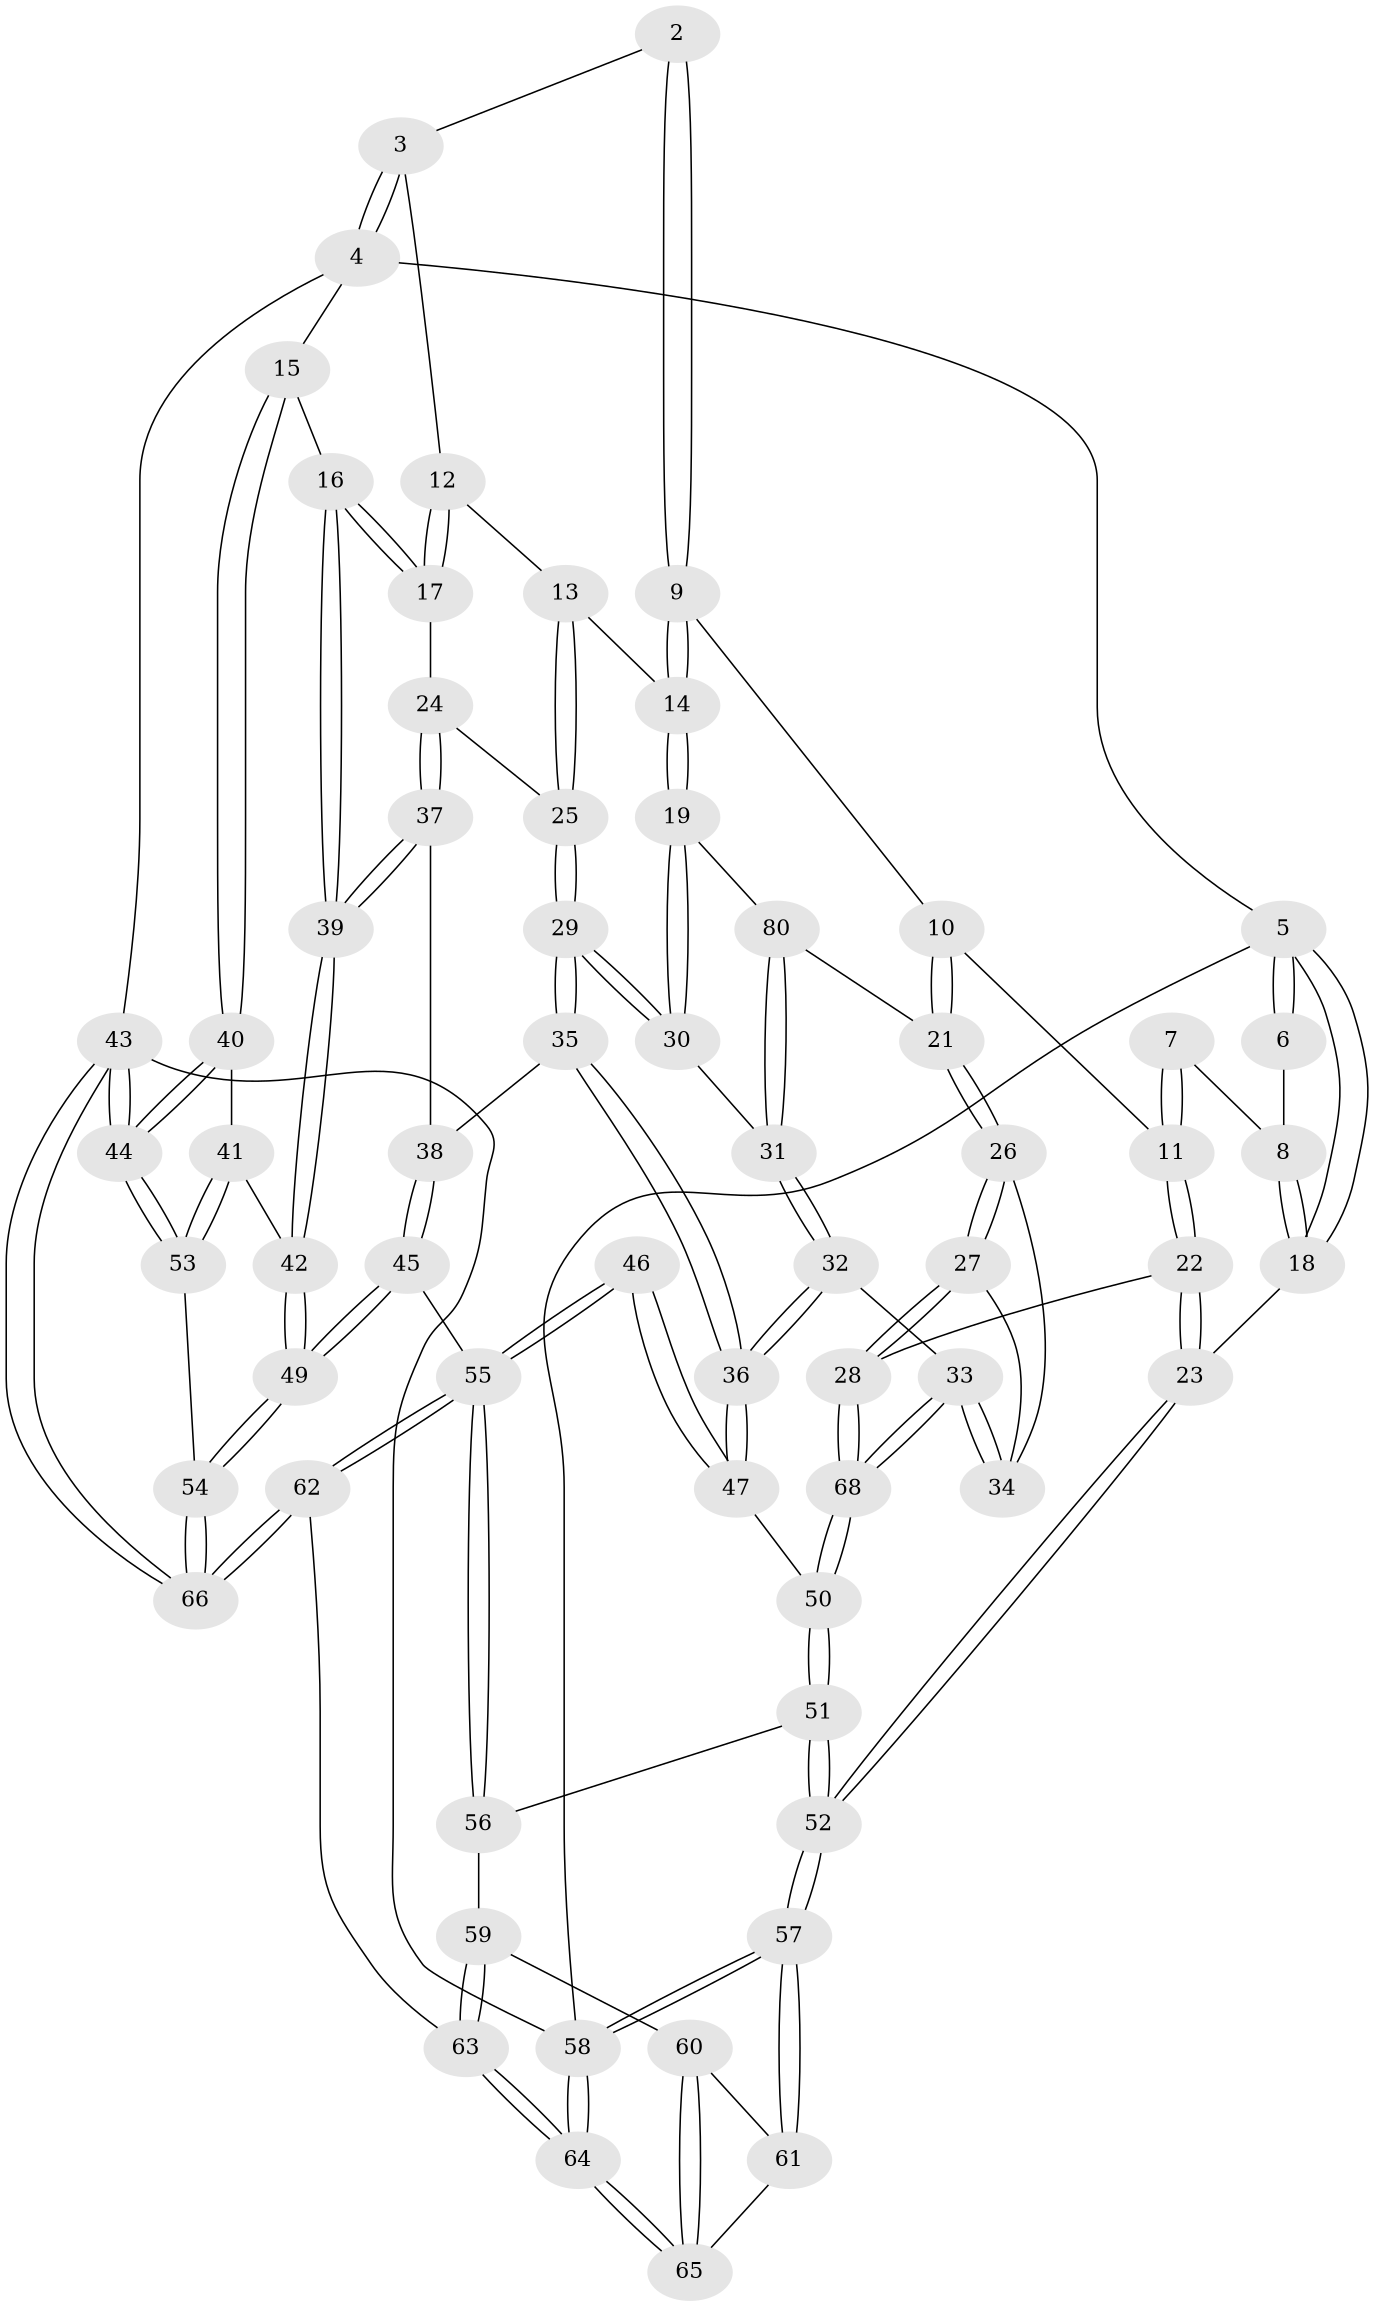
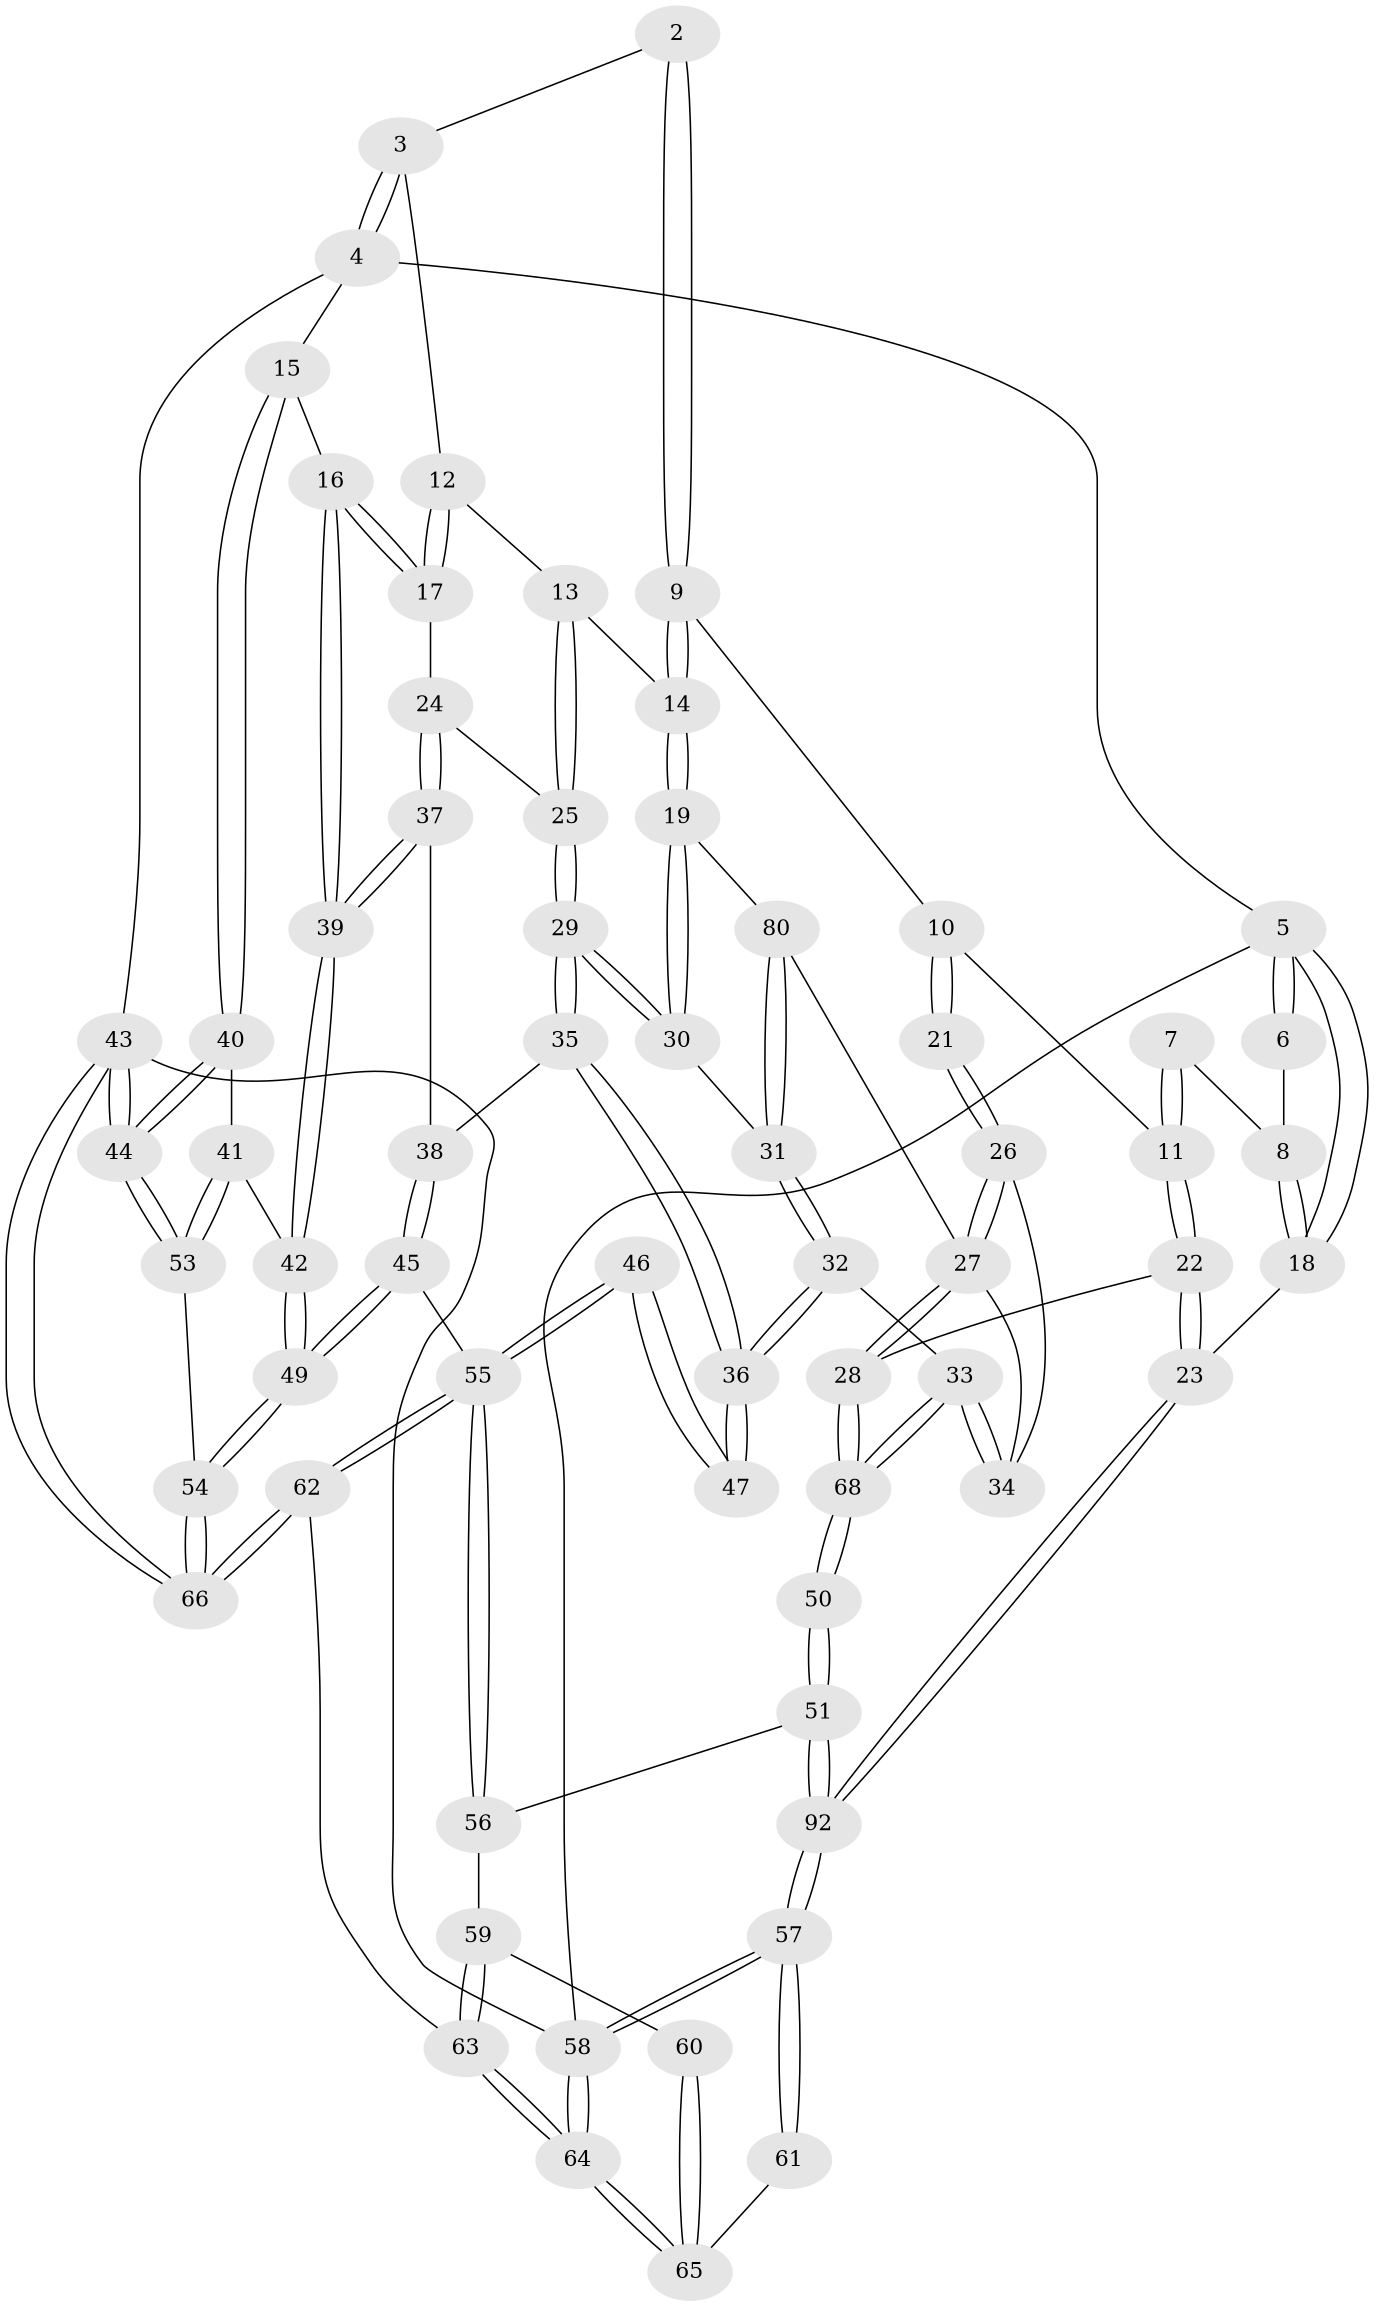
edge "80" -- "21": now "80" -- "27"
edge "47" -- "50": removed
node "52": label "52" -> "92"
edge "60" -- "61": removed
